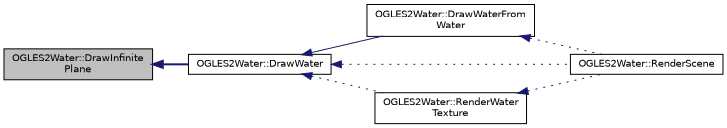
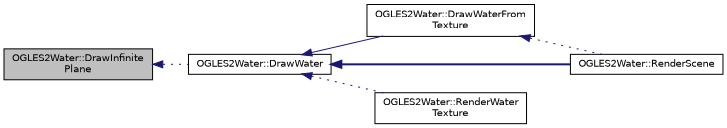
node "OGLES2Water::DrawWaterFrom Water": label "OGLES2Water::DrawWaterFrom Water" -> "OGLES2Water::DrawWaterFrom Texture"
edge "OGLES2Water::DrawWater" -> "OGLES2Water::DrawInfinite Plane": style bold -> dotted
edge "OGLES2Water::RenderScene" -> "OGLES2Water::DrawWater": style dotted -> bold
edge "OGLES2Water::RenderScene" -> "OGLES2Water::RenderWater Texture": removed
